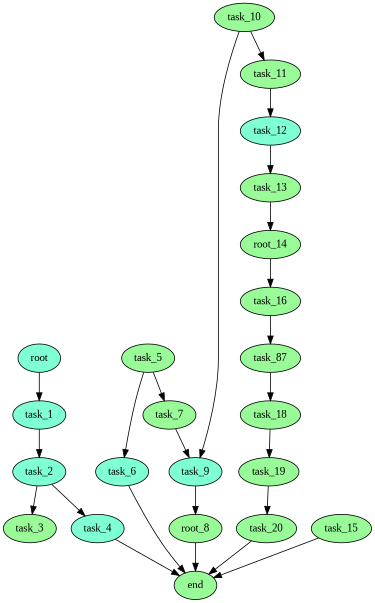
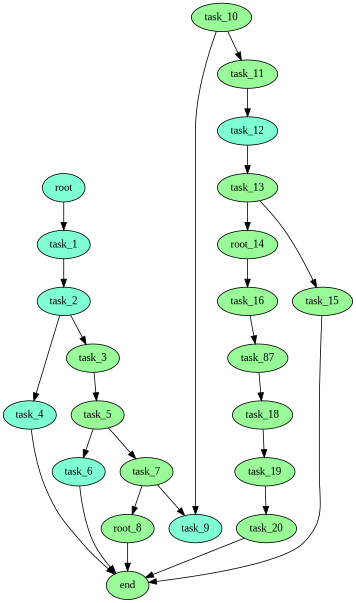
edge "task_13" -> "task_15": added
edge "task_3" -> "task_5": added
edge "task_9" -> "root_8": now "task_7" -> "root_8"
